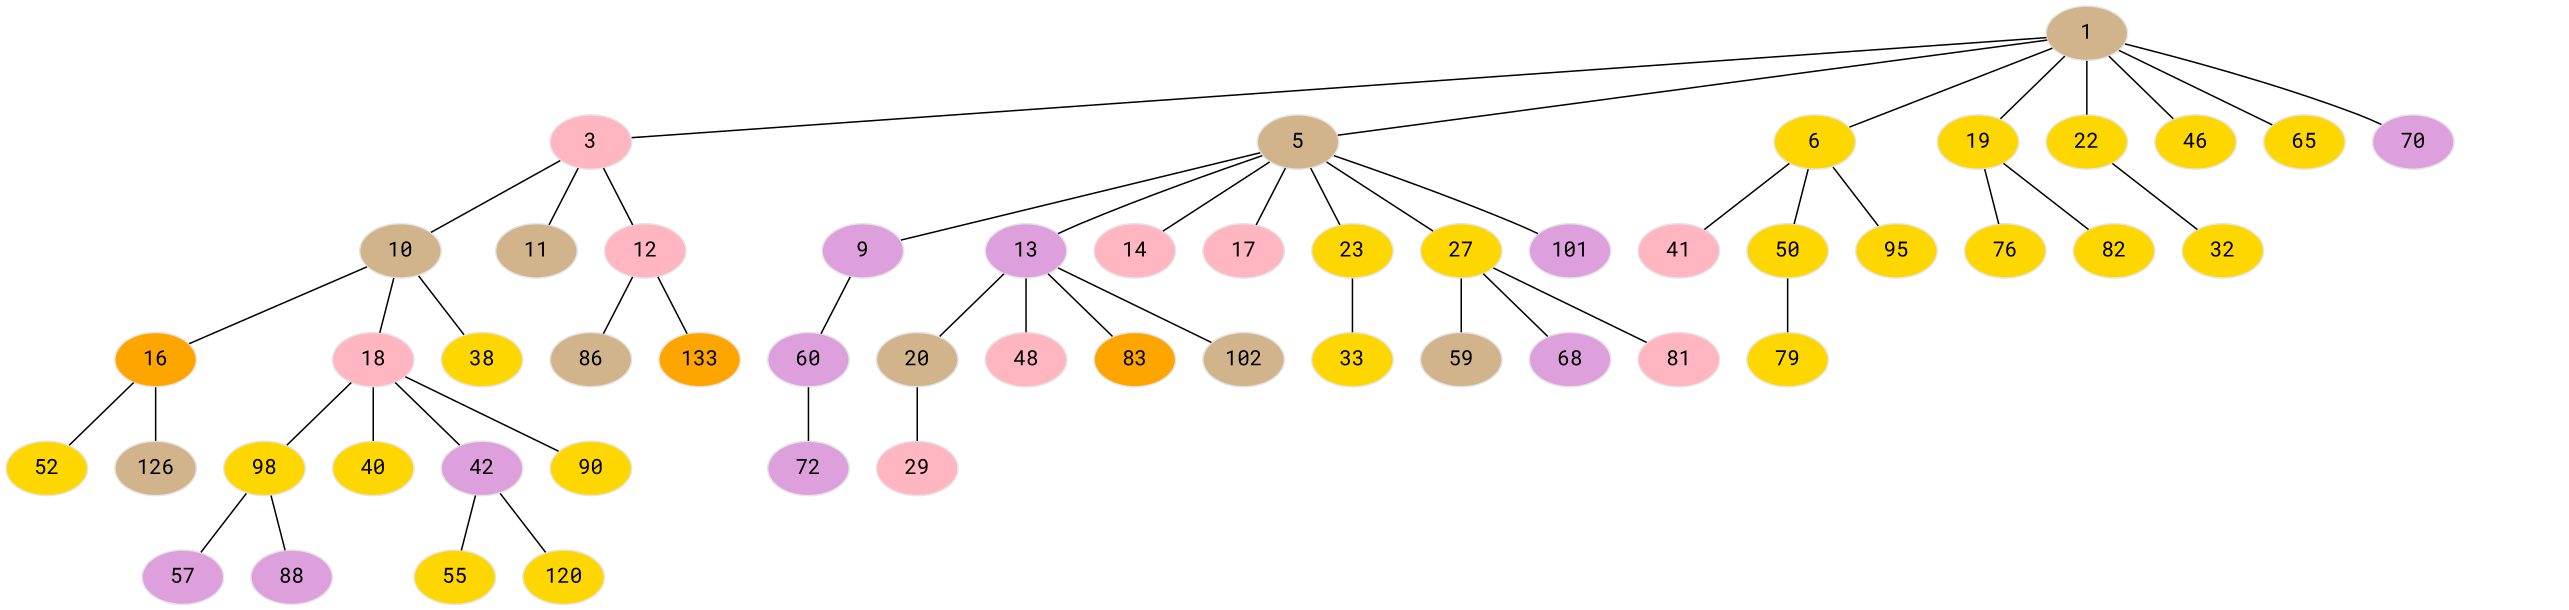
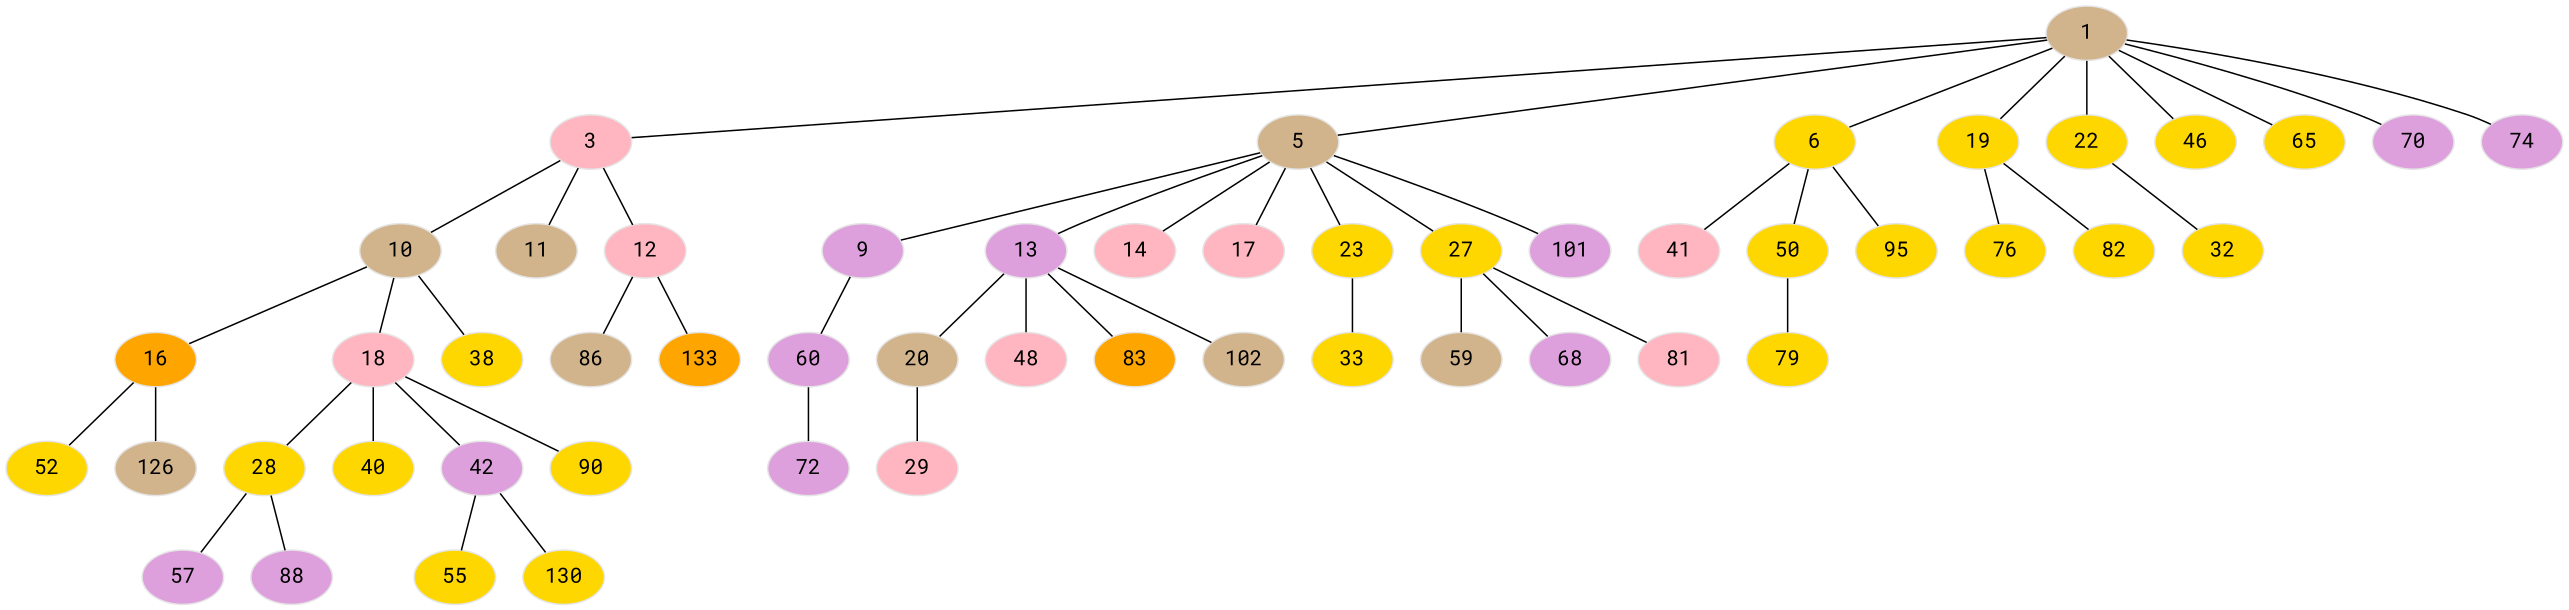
node "74": added
node "98": label "98" -> "28"
node "120": label "120" -> "130"
